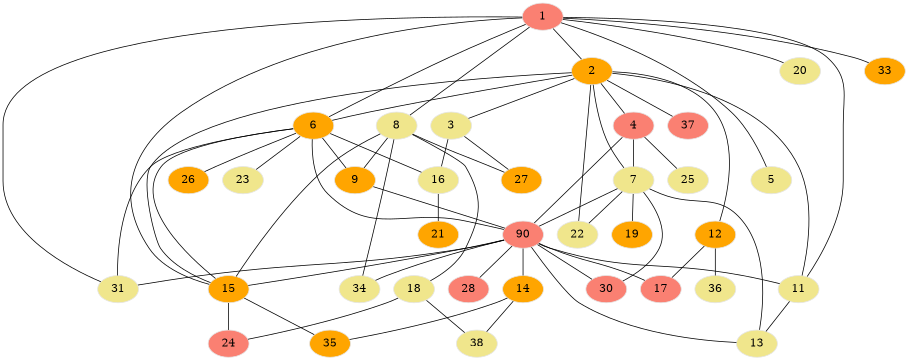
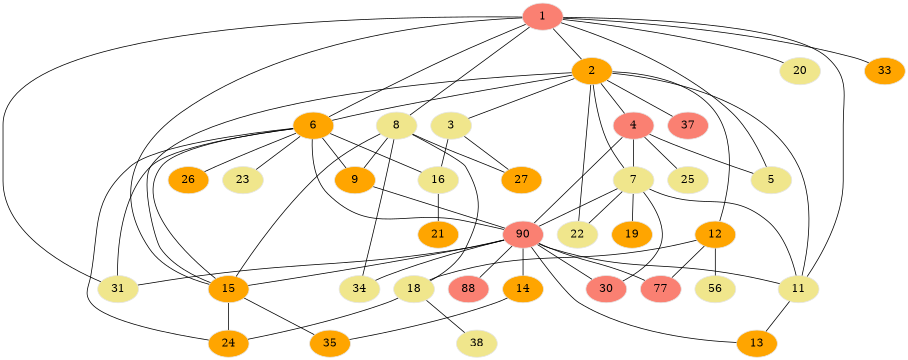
edge "4" -- "5": added
edge "6" -- "24": added
edge "7" -- "13": now "7" -- "11"
edge "12" -- "18": added
node "28": label "28" -> "88"
node "17": label "17" -> "77"
node "36": label "36" -> "56"
edge "14" -- "38": removed
node "24": fillcolor salmon -> orange
node "13": fillcolor khaki -> orange
